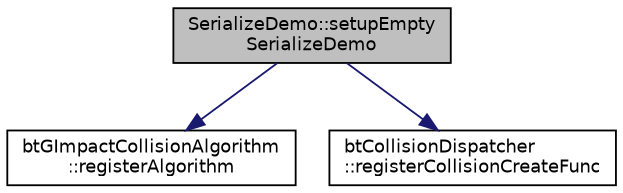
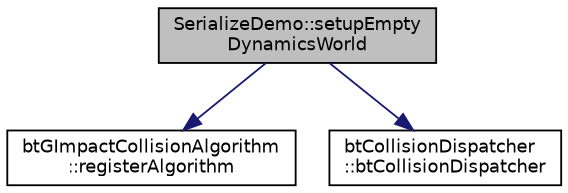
node "SerializeDemo::setupEmpty SerializeDemo": label "SerializeDemo::setupEmpty SerializeDemo" -> "SerializeDemo::setupEmpty DynamicsWorld"
node "btCollisionDispatcher ::registerCollisionCreateFunc": label "btCollisionDispatcher ::registerCollisionCreateFunc" -> "btCollisionDispatcher ::btCollisionDispatcher"
